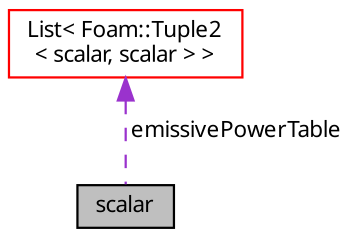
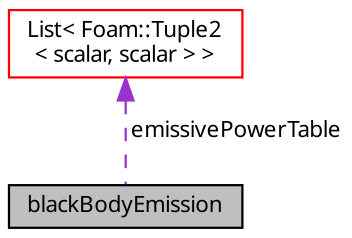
node "scalar": label "scalar" -> "blackBodyEmission"
